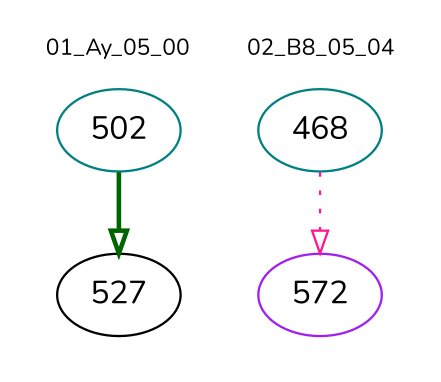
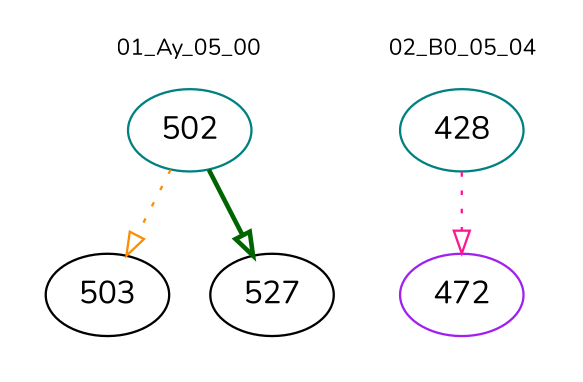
cluster "02_B8_05_04": label "02_B8_05_04" -> "02_B0_05_04"
node "468": label "468" -> "428"
node "503": added
node "572": label "572" -> "472"
